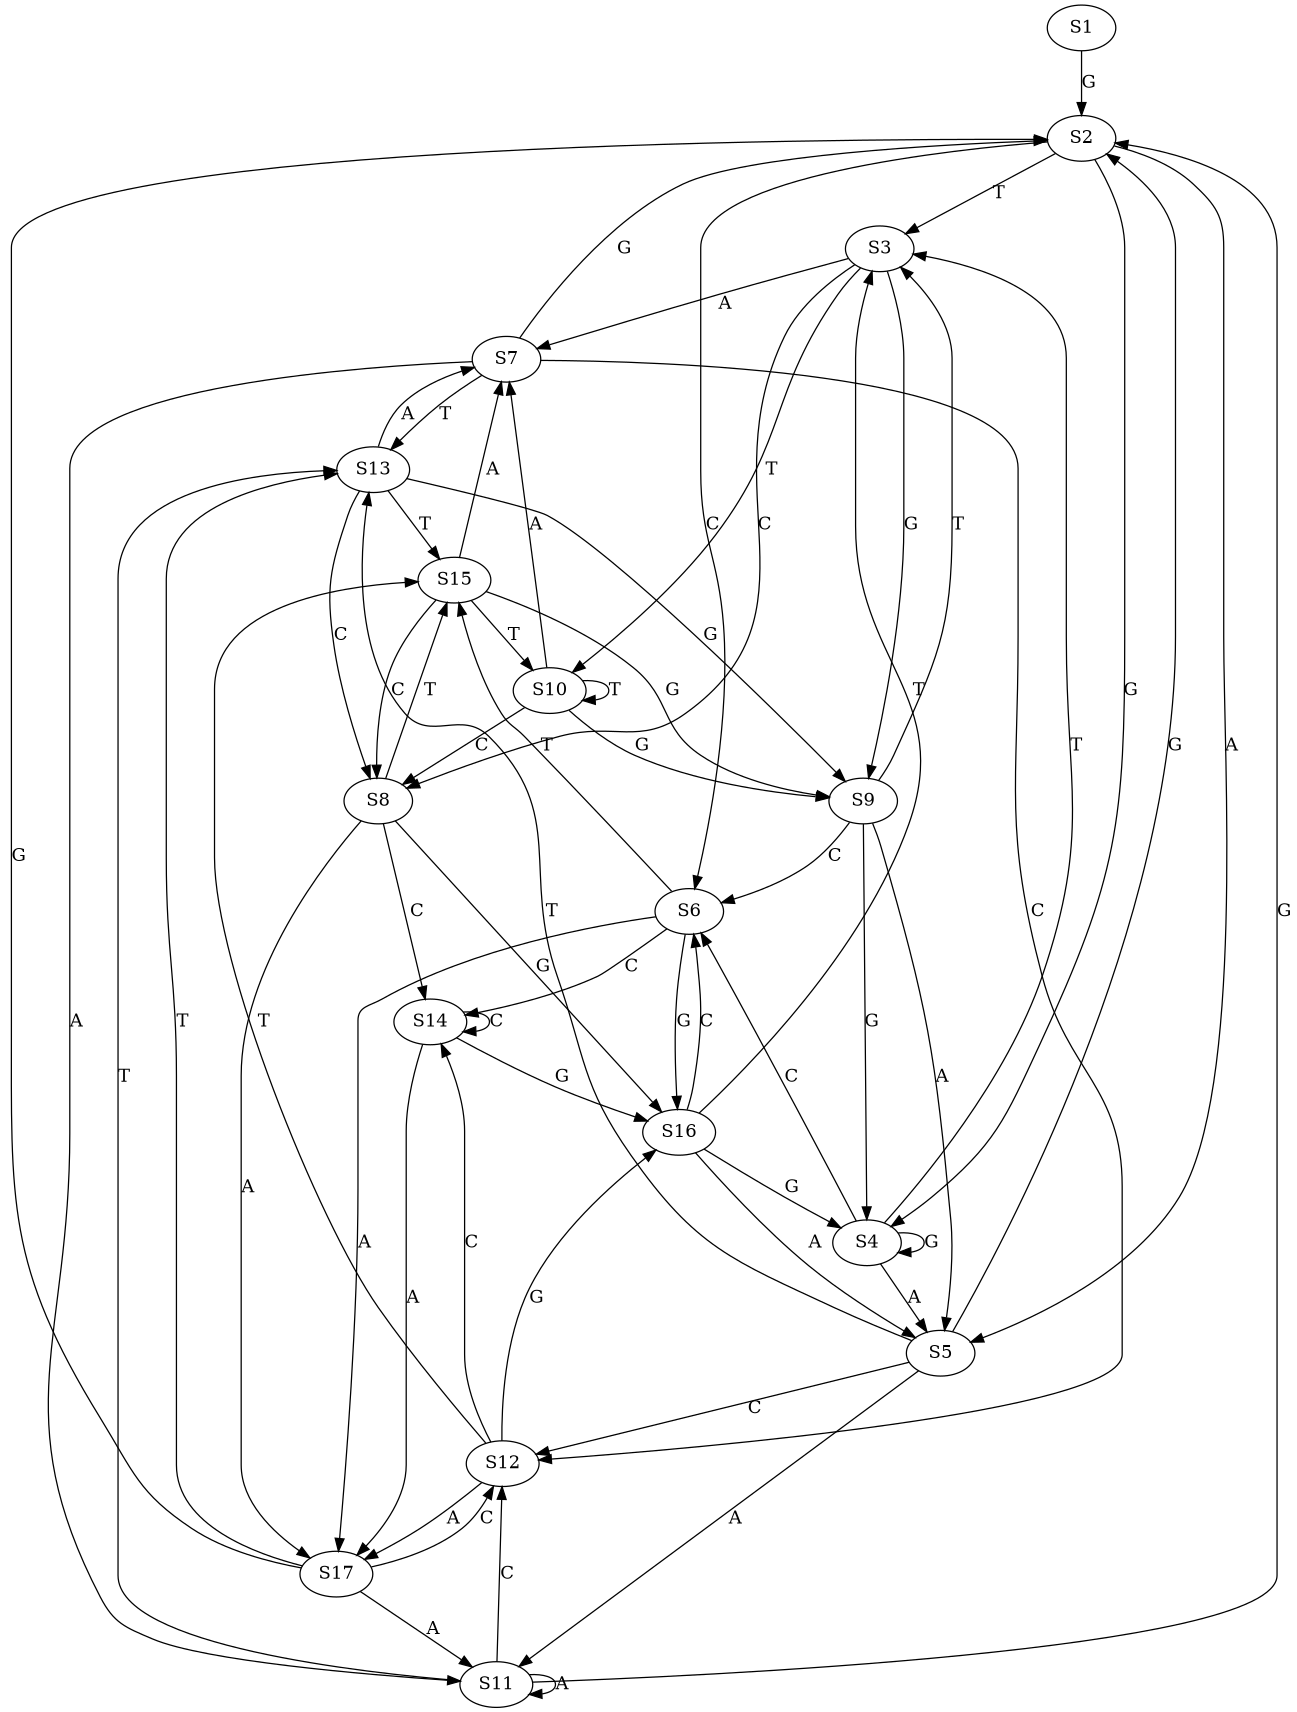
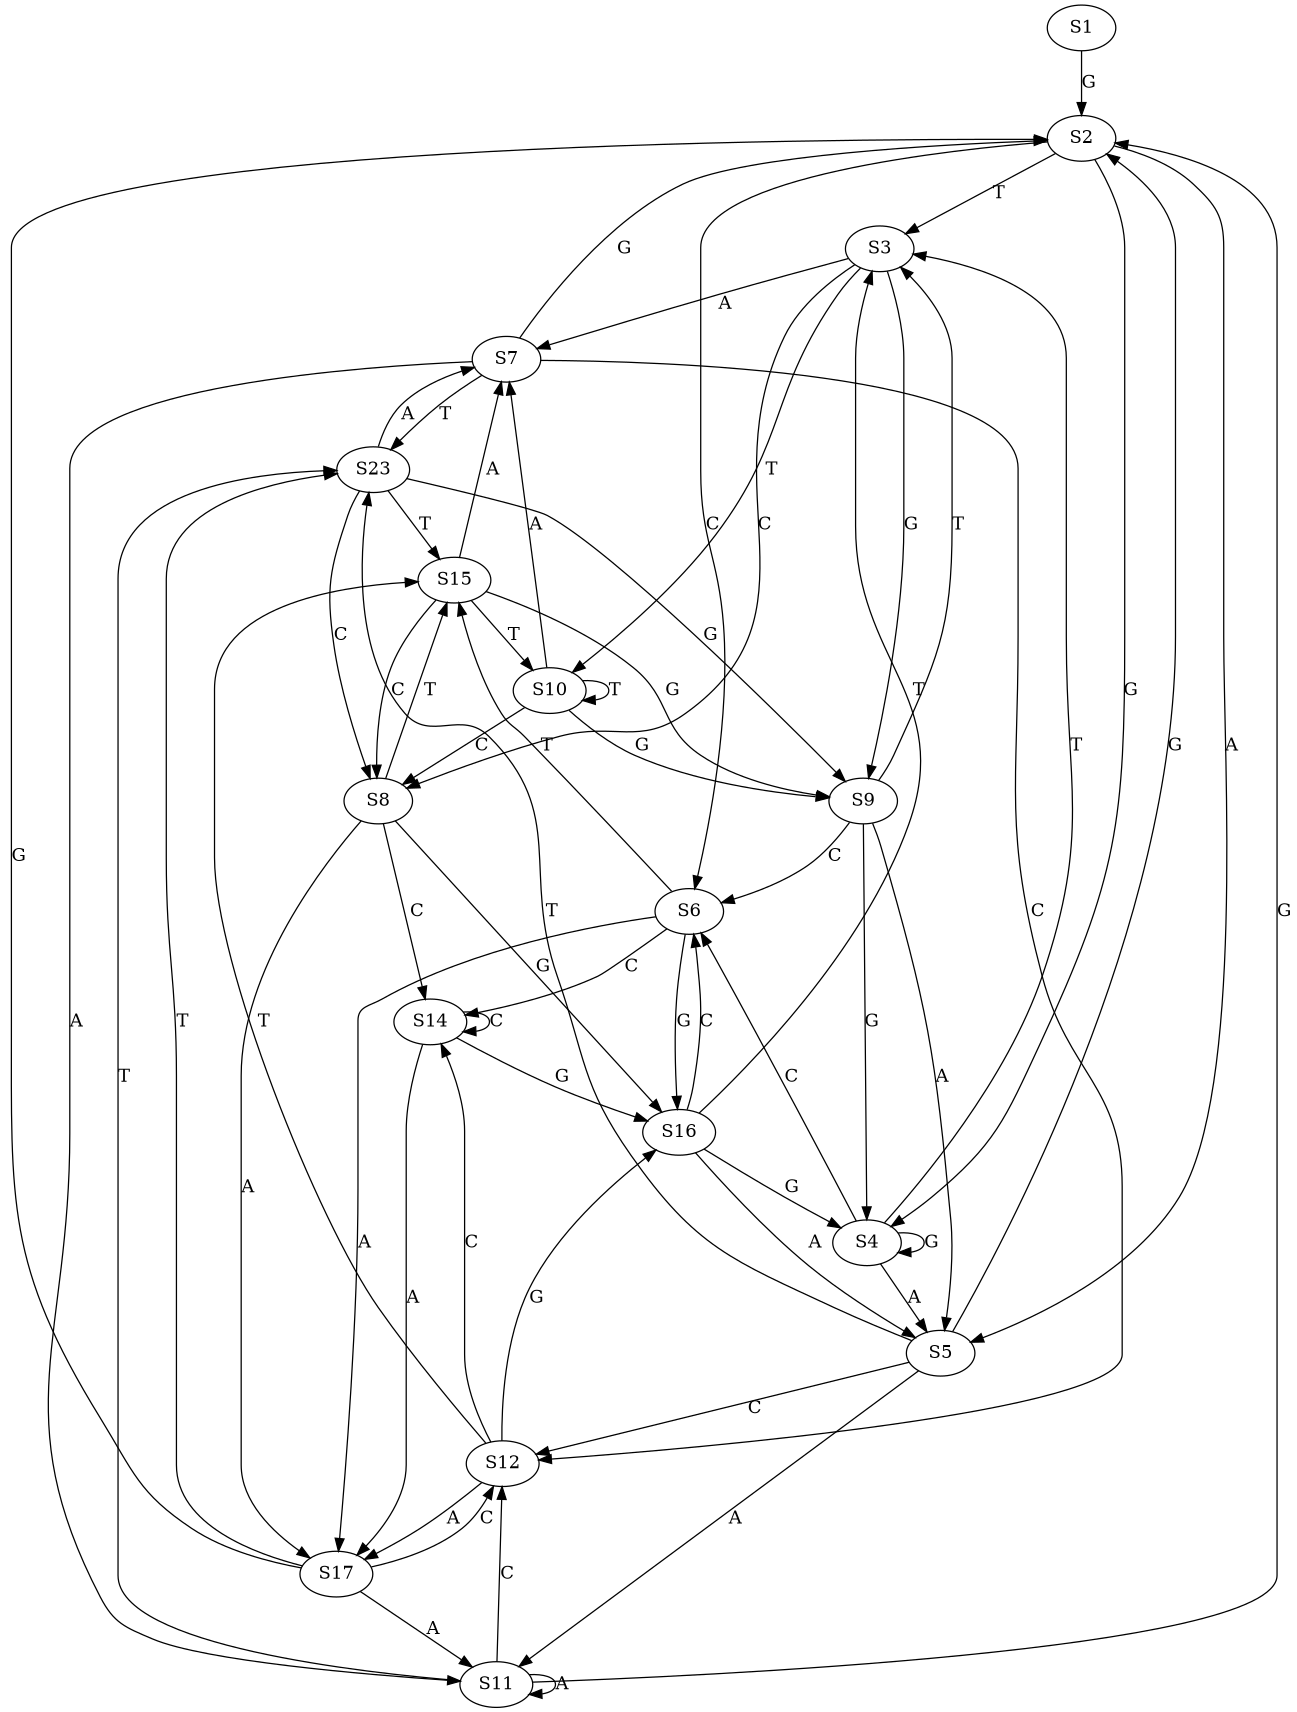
node "S13": label "S13" -> "S23"
